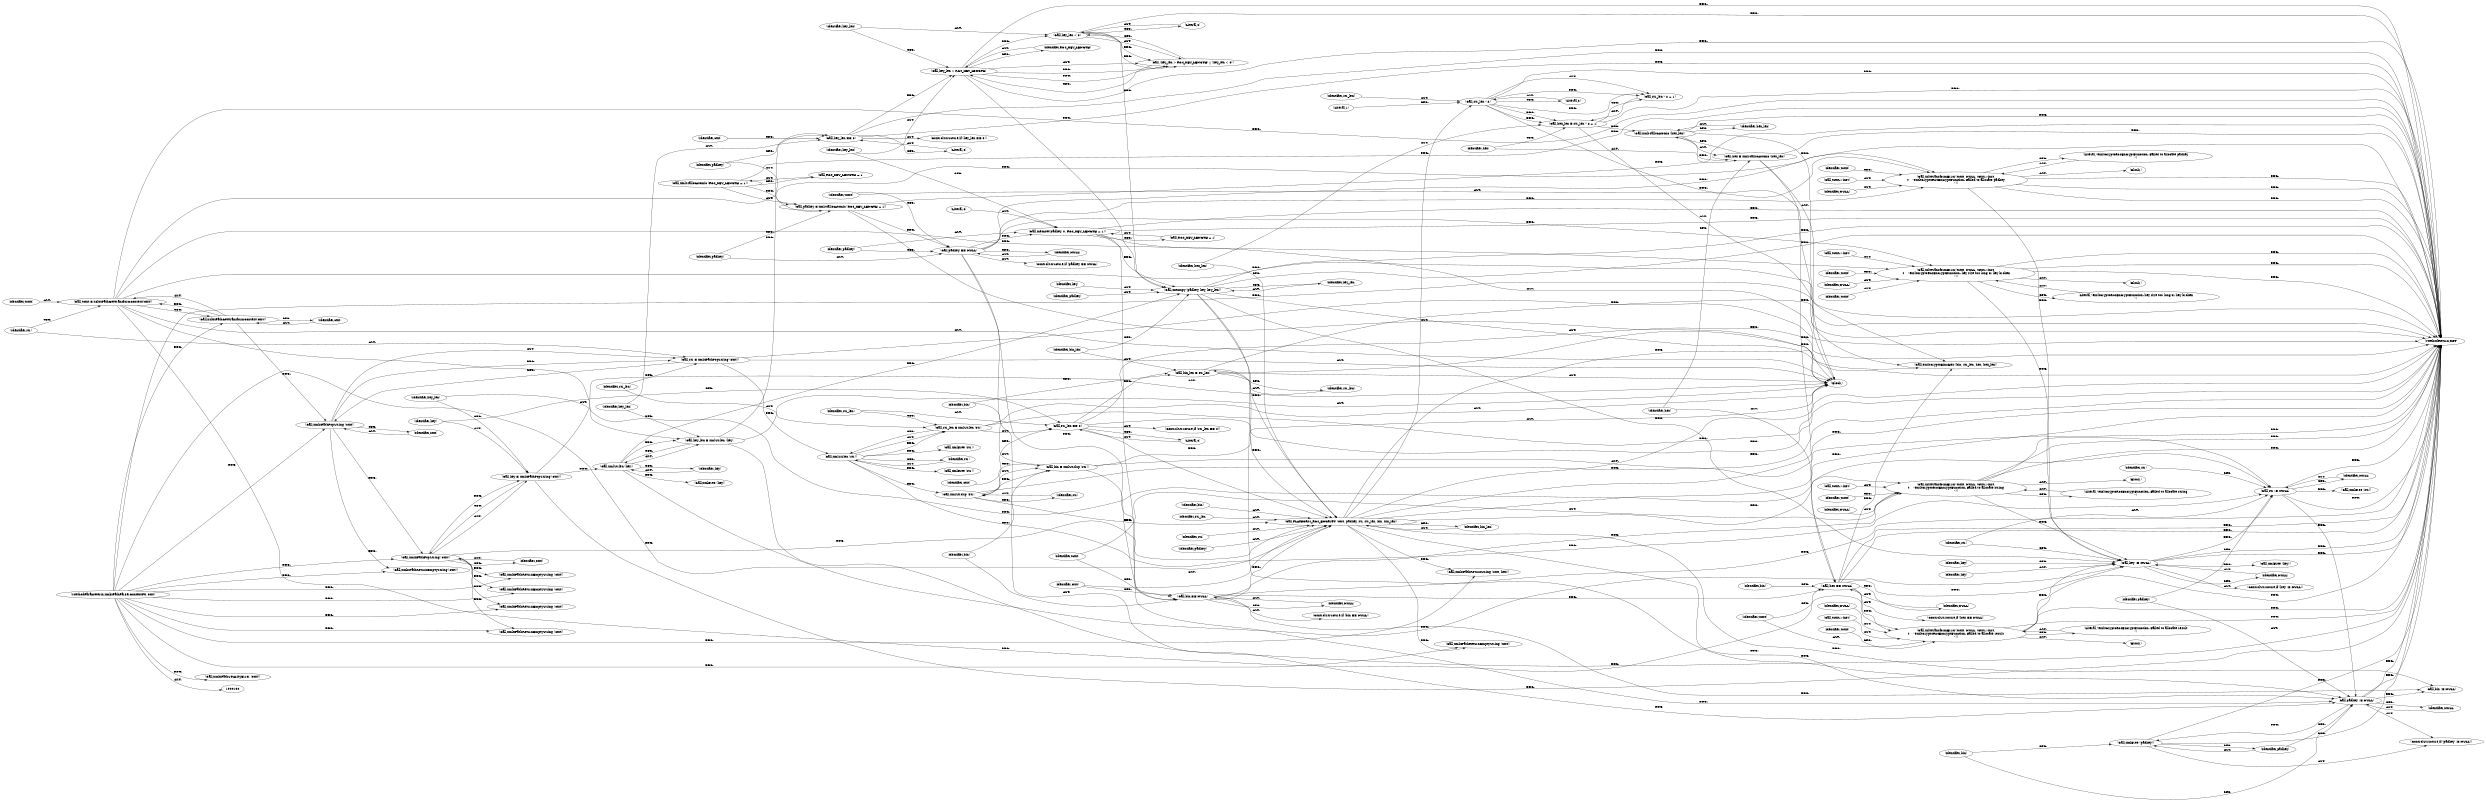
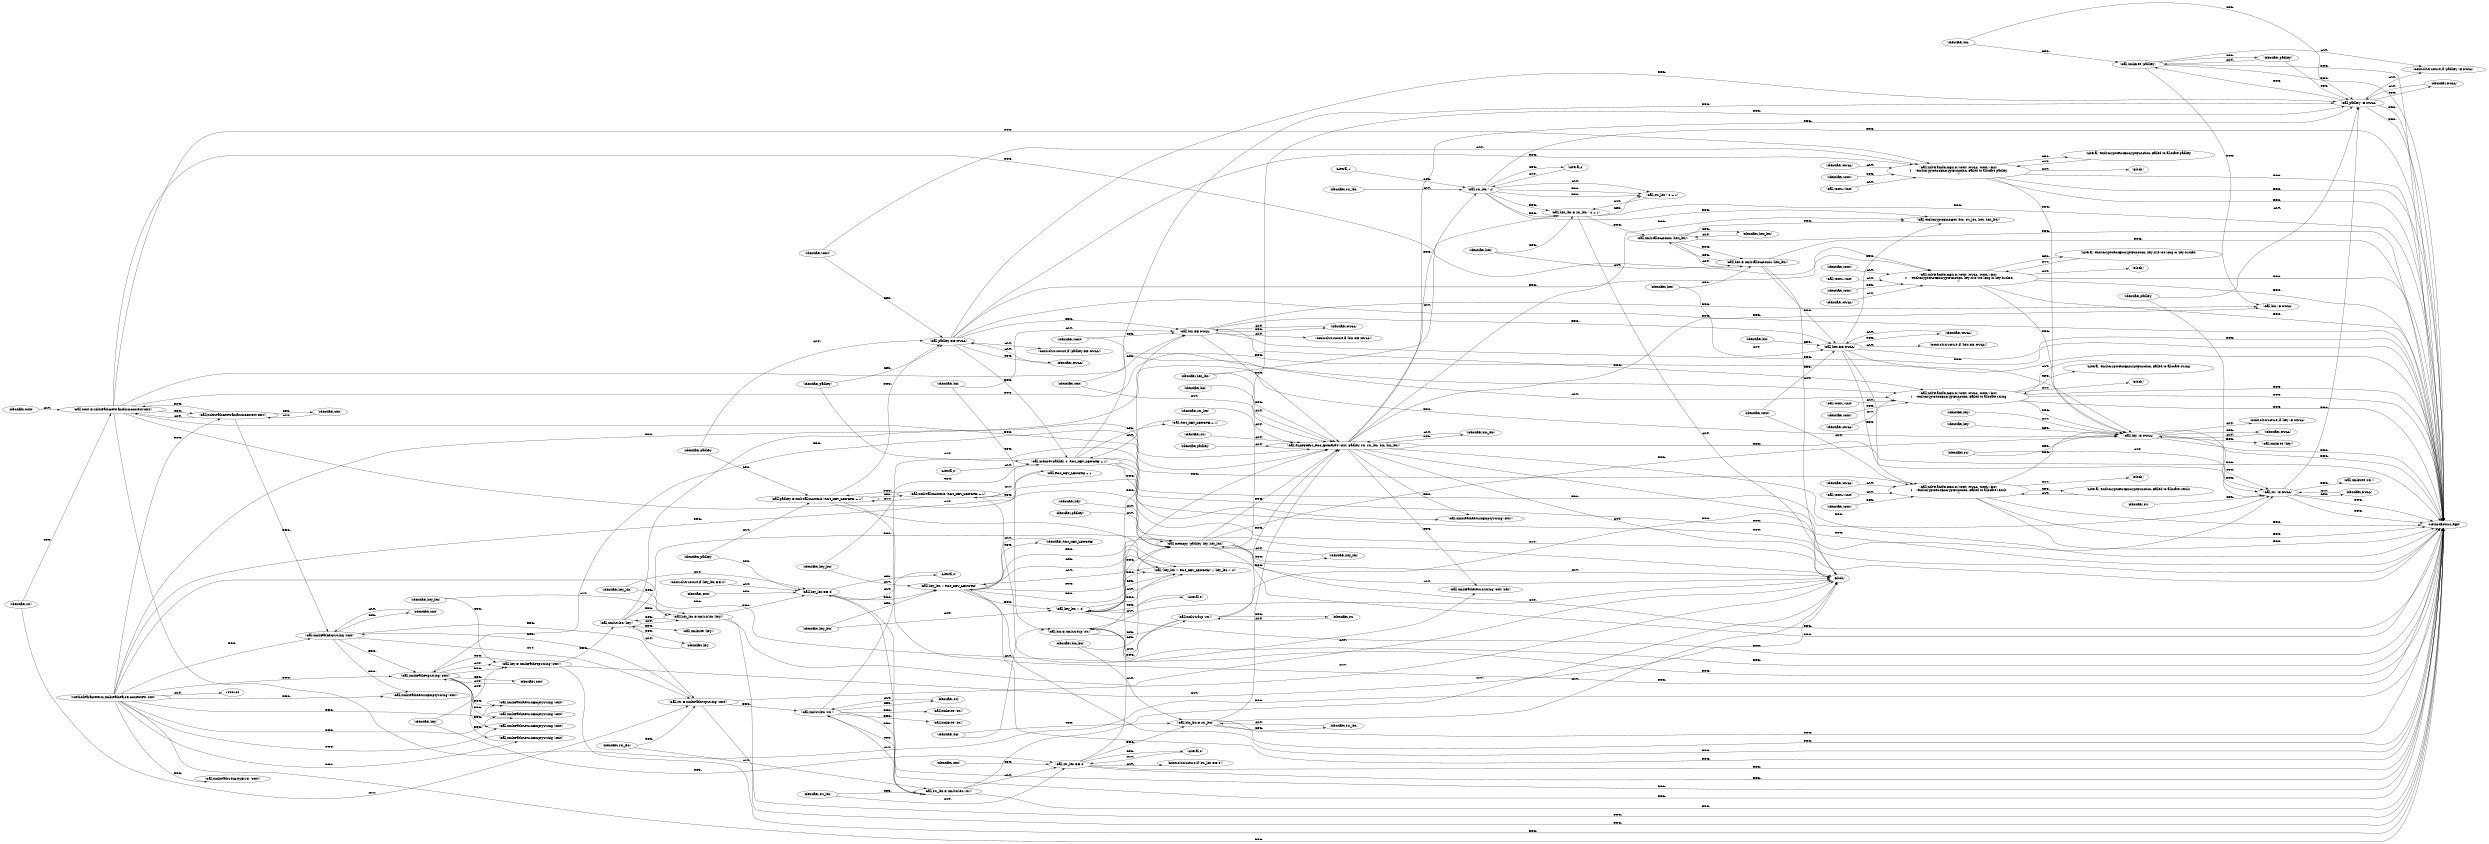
edge "(Call,key_len == 0)" -> "(ControlStructure,if (key_len == 0))": reversed
edge "(Call,xmlStrlen (str))" -> "(Call,xmlStrdup (str))": removed, label "DDG:"
edge "(Call,padkey = xmlMallocAtomic (RC4_KEY_LENGTH + 1))" -> "(Call,xmlMallocAtomic (RC4_KEY_LENGTH + 1))": added, label "CFG:"
edge "(Call,padkey != NULL)" -> "(Call,bin != NULL)": now "(Call,xmlFree (padkey))" -> "(Call,bin != NULL)"
